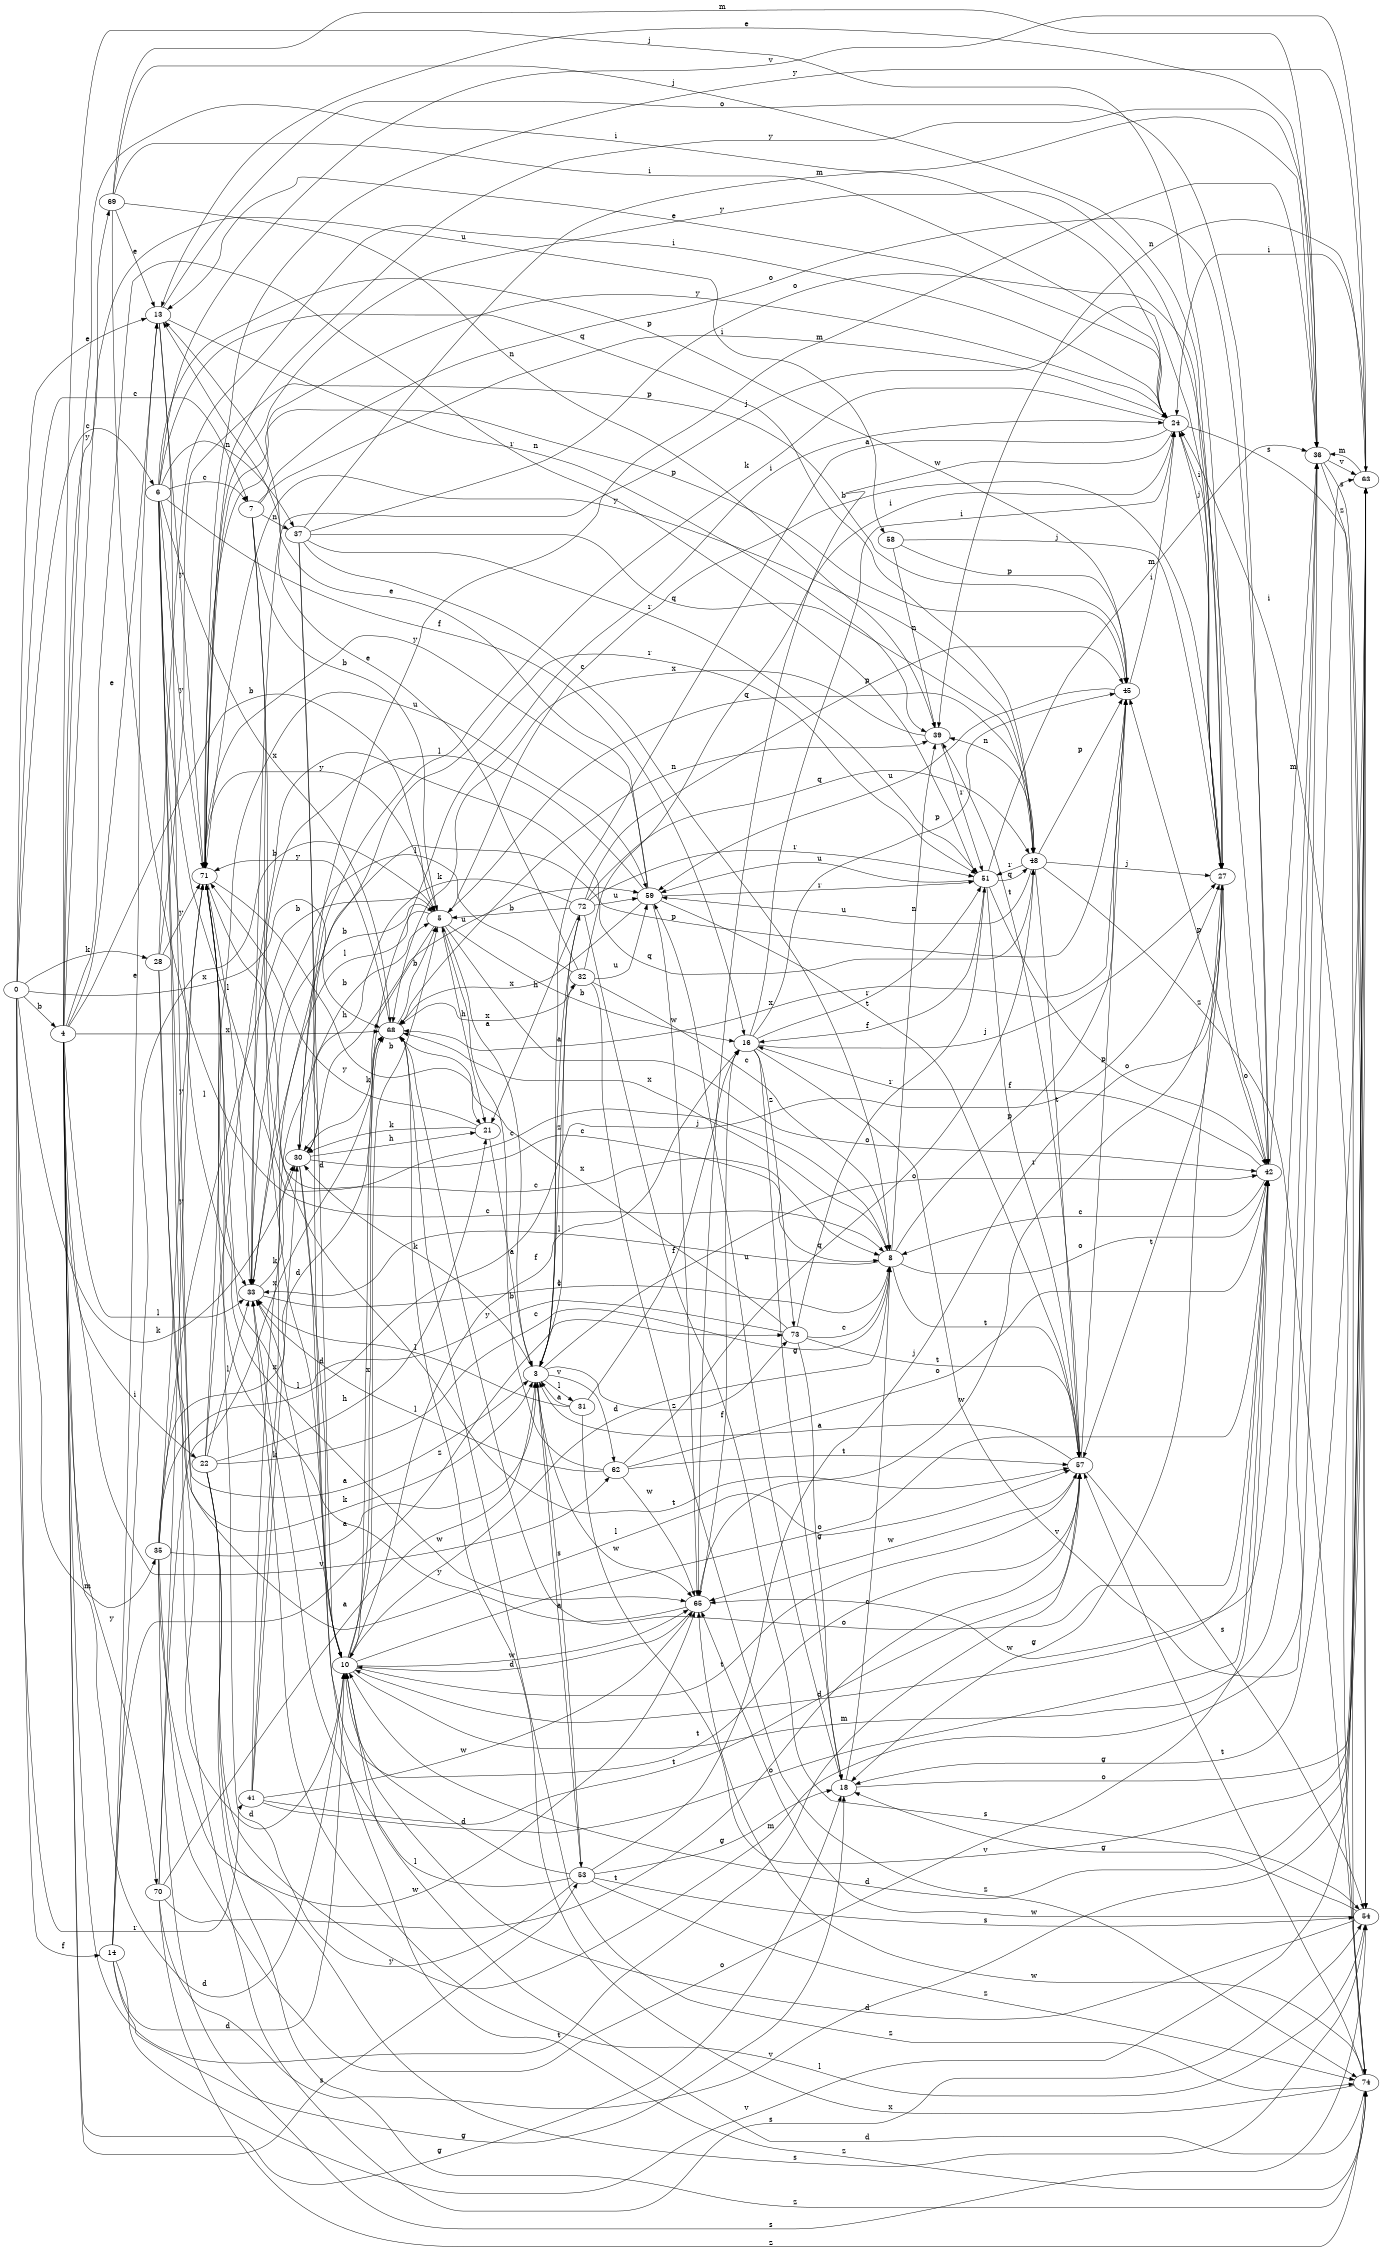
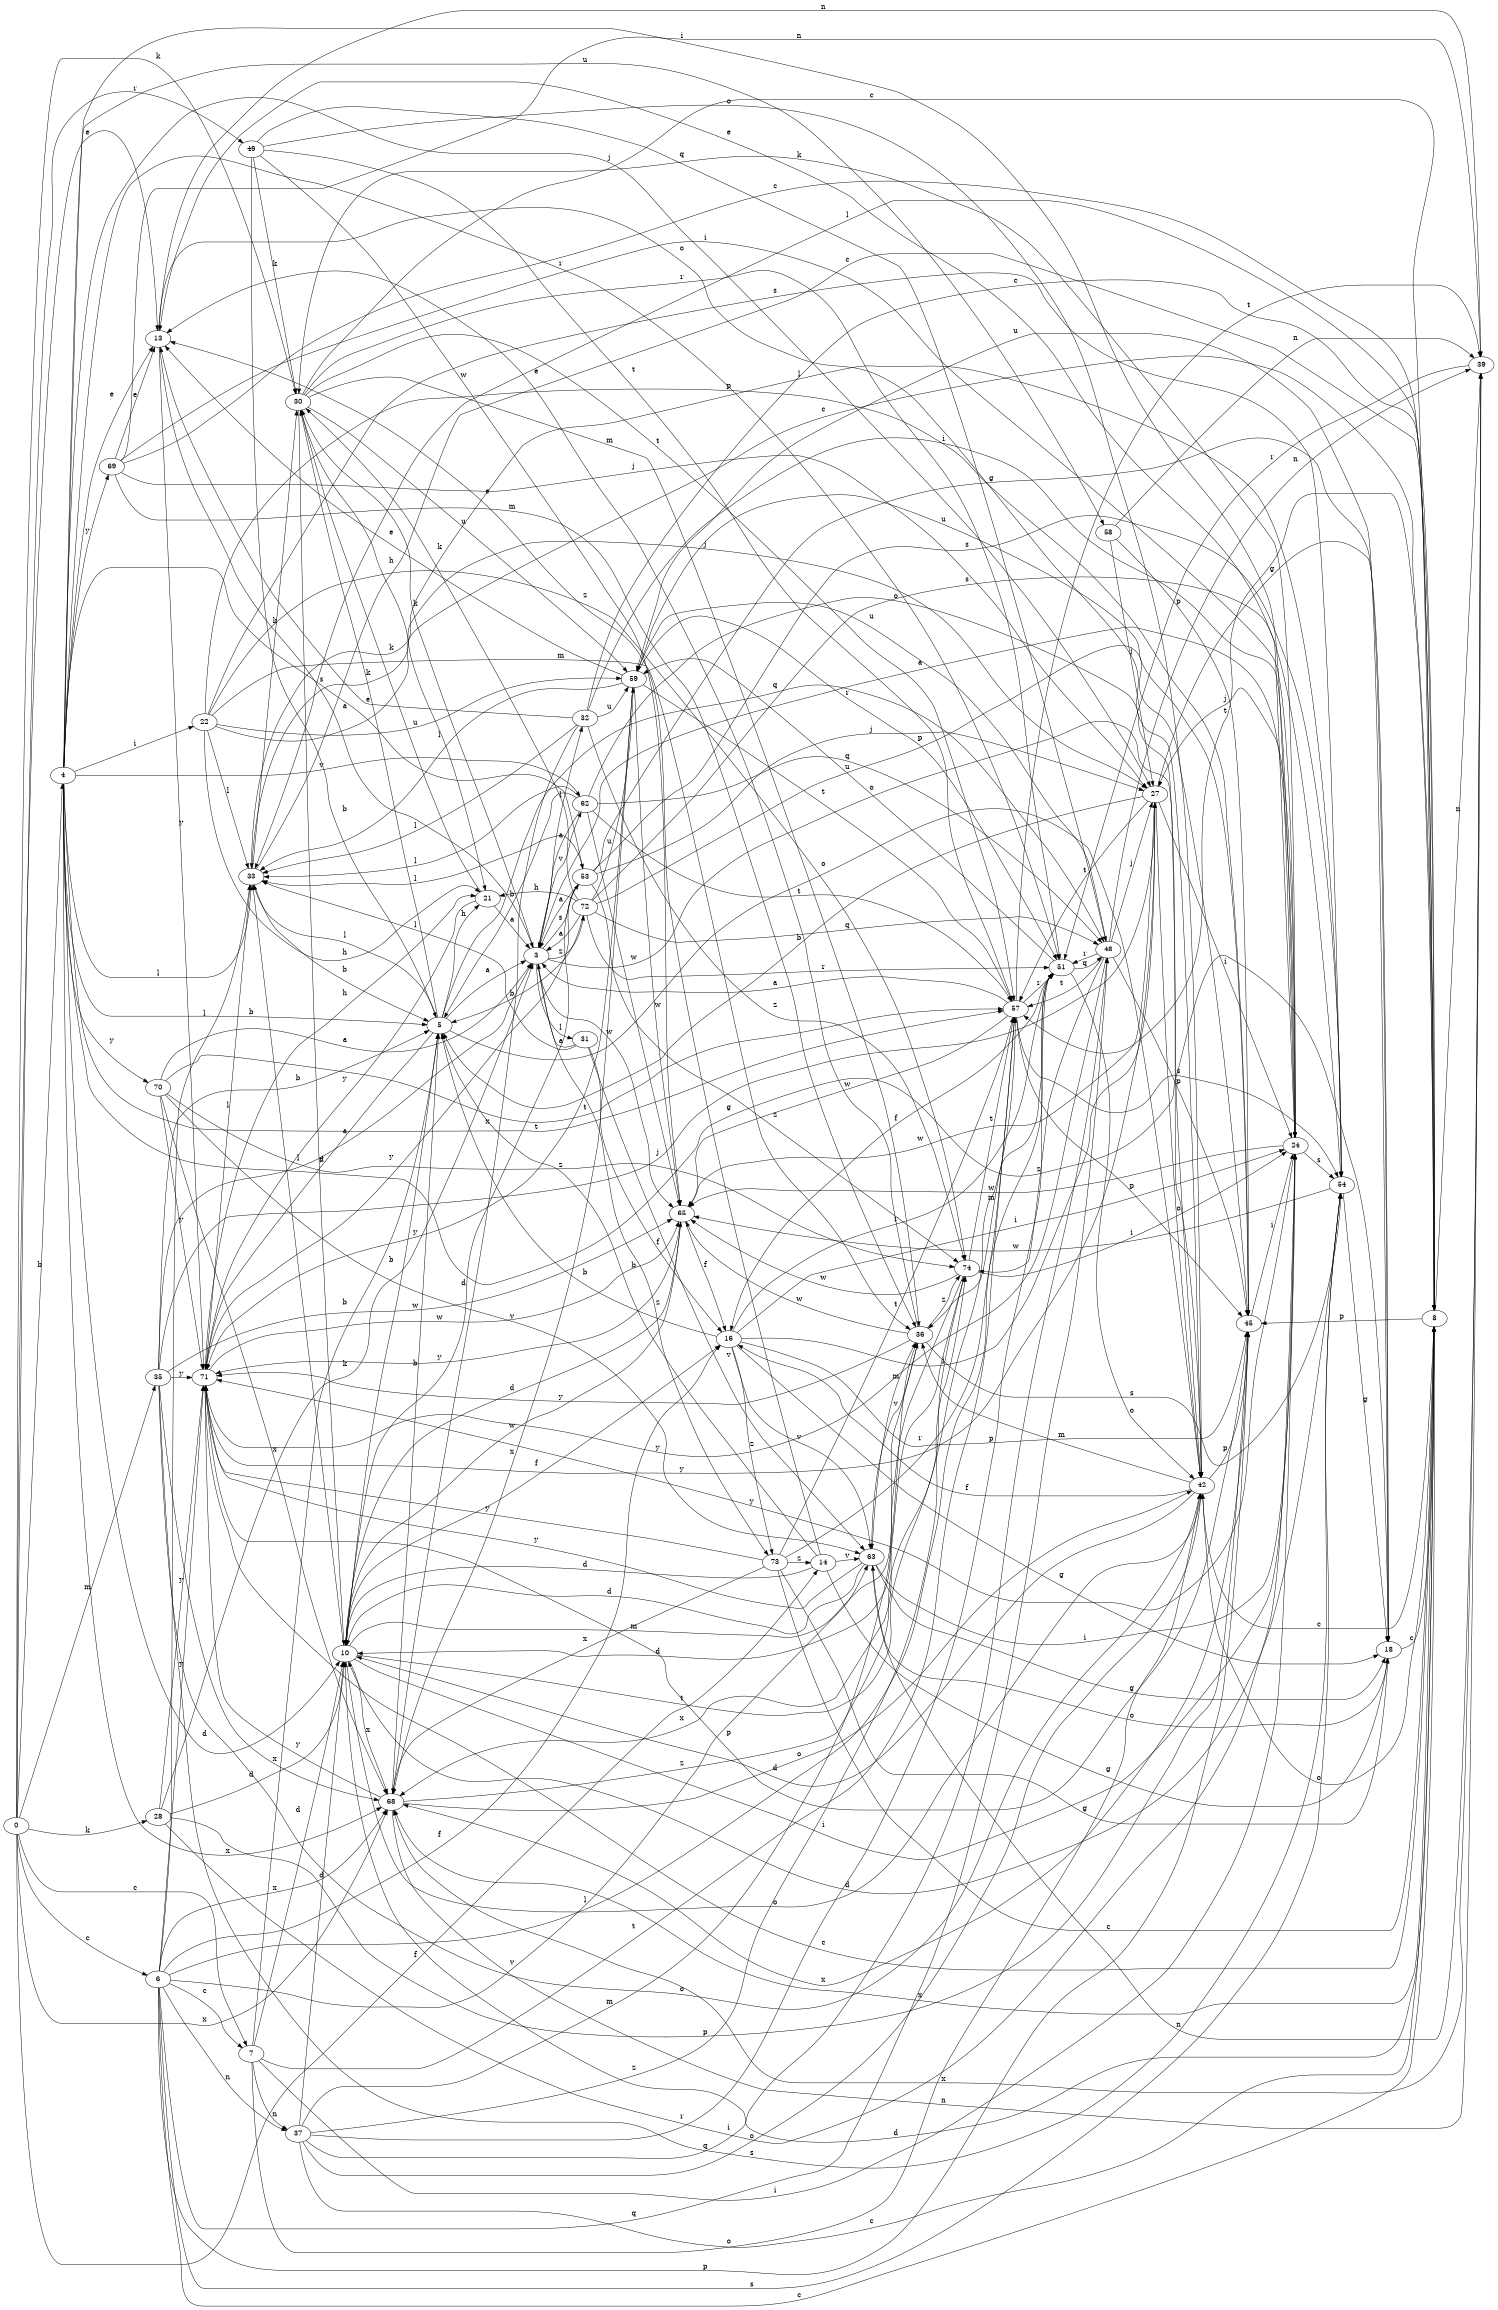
edge "62" -> "3": added, label "a"
edge "5" -> "16": reversed
edge "51" -> "57": reversed
edge "14" -> "73": reversed
node "41": label "41" -> "49"
